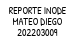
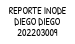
node "REPORTE INODE MATEO DIEGO 202203009": label "REPORTE INODE MATEO DIEGO 202203009" -> "REPORTE INODE DIEGO DIEGO 202203009"
